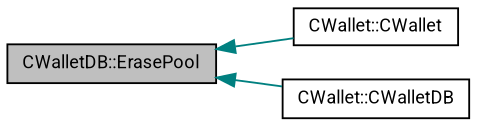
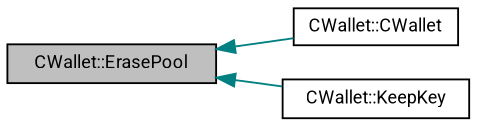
node "CWalletDB::ErasePool": label "CWalletDB::ErasePool" -> "CWallet::ErasePool"
node "CWallet::CWalletDB": label "CWallet::CWalletDB" -> "CWallet::KeepKey"
